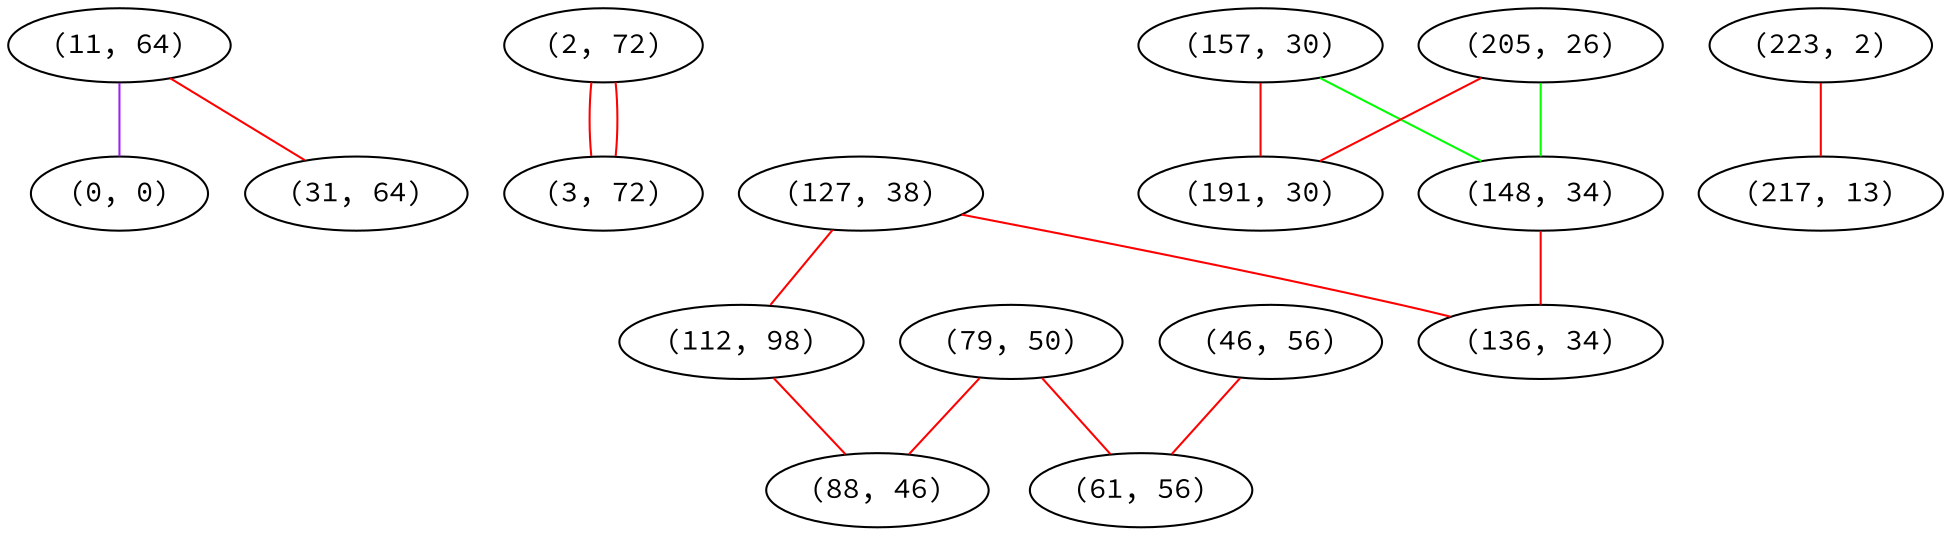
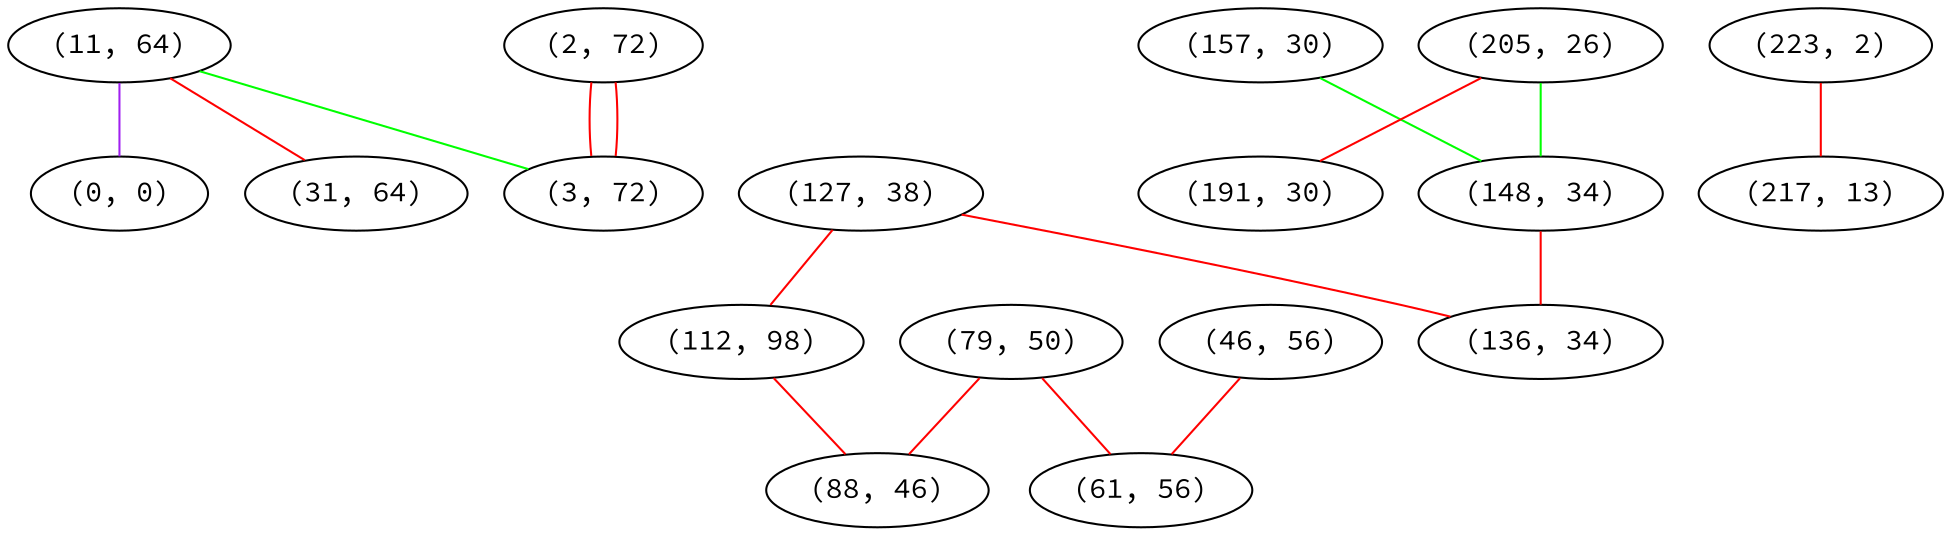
edge "(11, 64)" -- "(3, 72)": added
edge "(157, 30)" -- "(191, 30)": removed
